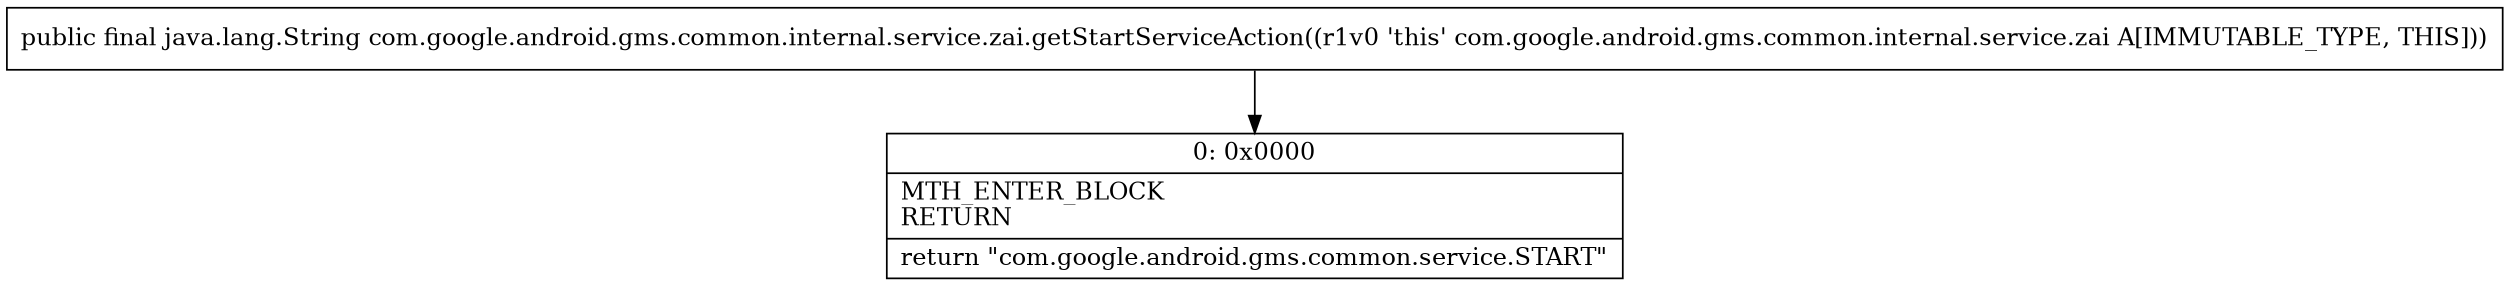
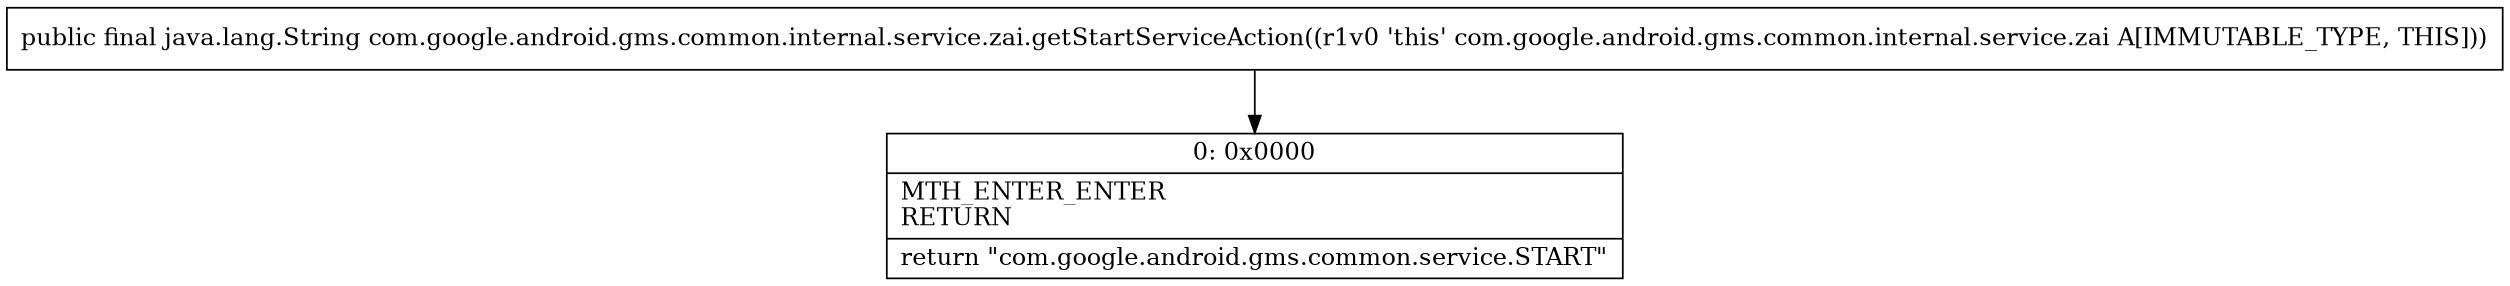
node "0: 0x0000": text "MTH_ENTER_BLOCK" -> "MTH_ENTER_ENTER"
